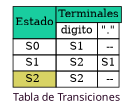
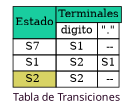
node "Estado": text "S0" -> "S7"
